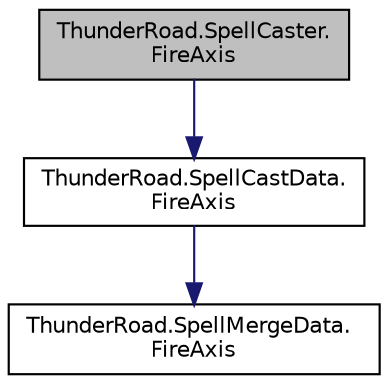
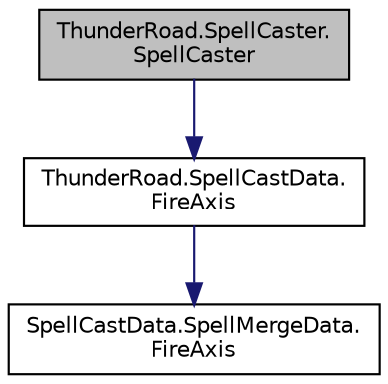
node "ThunderRoad.SpellCaster. FireAxis": label "ThunderRoad.SpellCaster. FireAxis" -> "ThunderRoad.SpellCaster. SpellCaster"
node "ThunderRoad.SpellMergeData. FireAxis": label "ThunderRoad.SpellMergeData. FireAxis" -> "SpellCastData.SpellMergeData. FireAxis"
